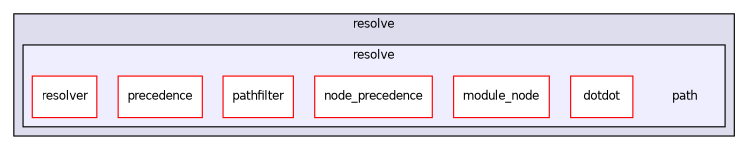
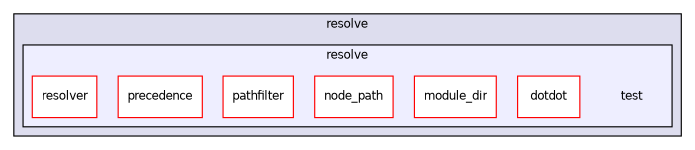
node "node_precedence": label "node_precedence" -> "node_path"
node "module_node": label "module_node" -> "module_dir"
node "path": label "path" -> "test"
